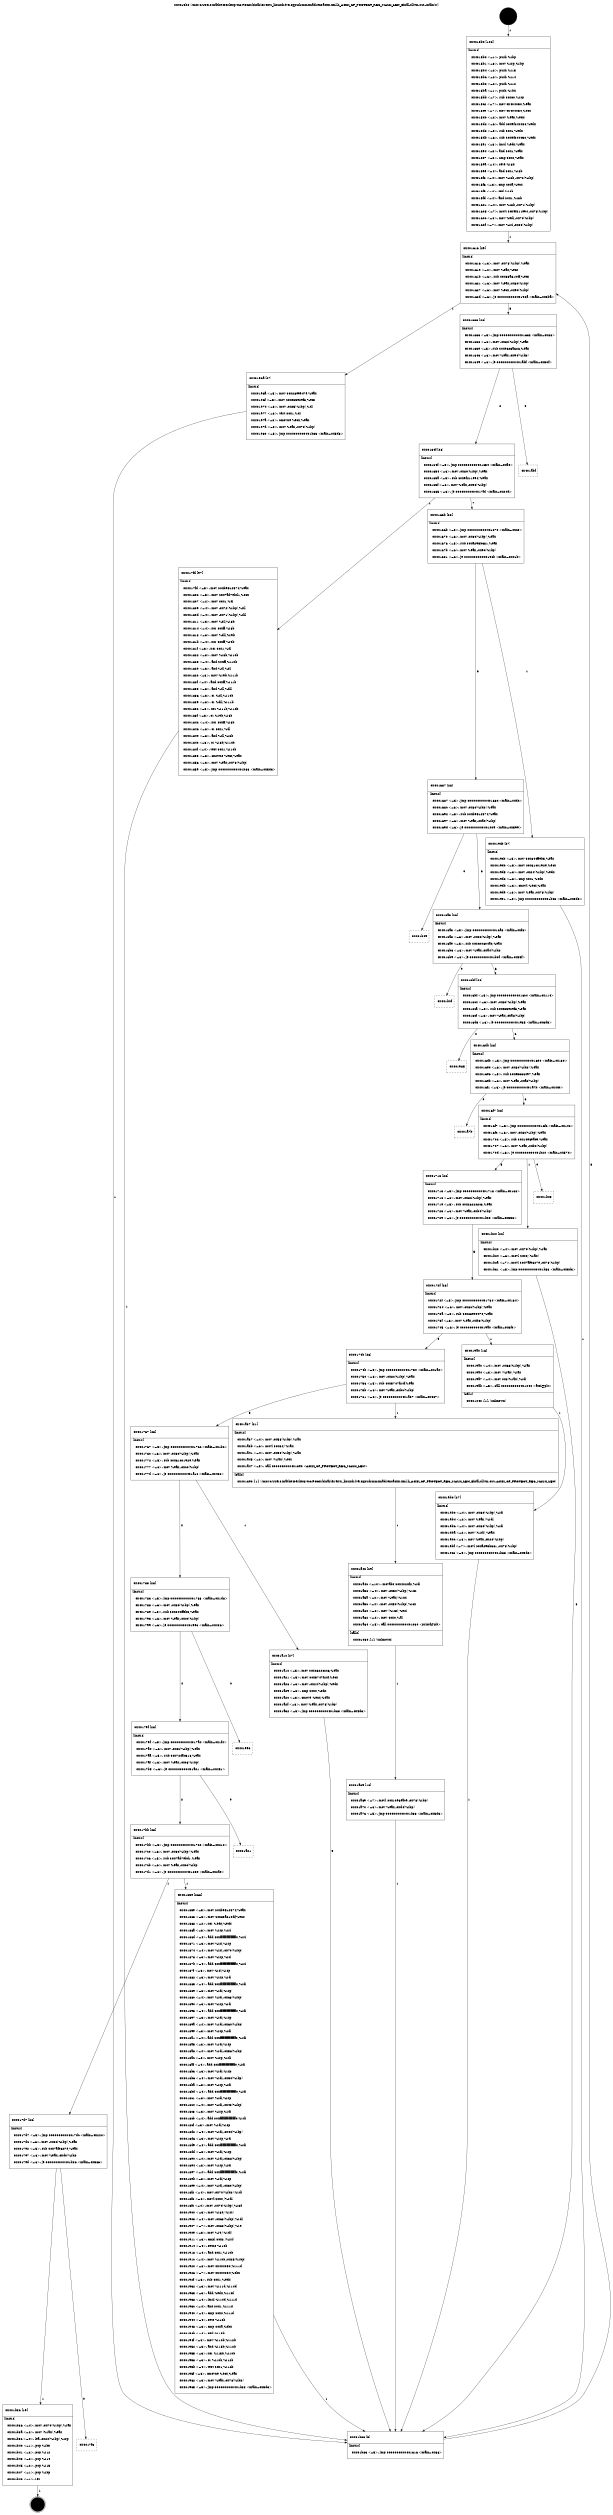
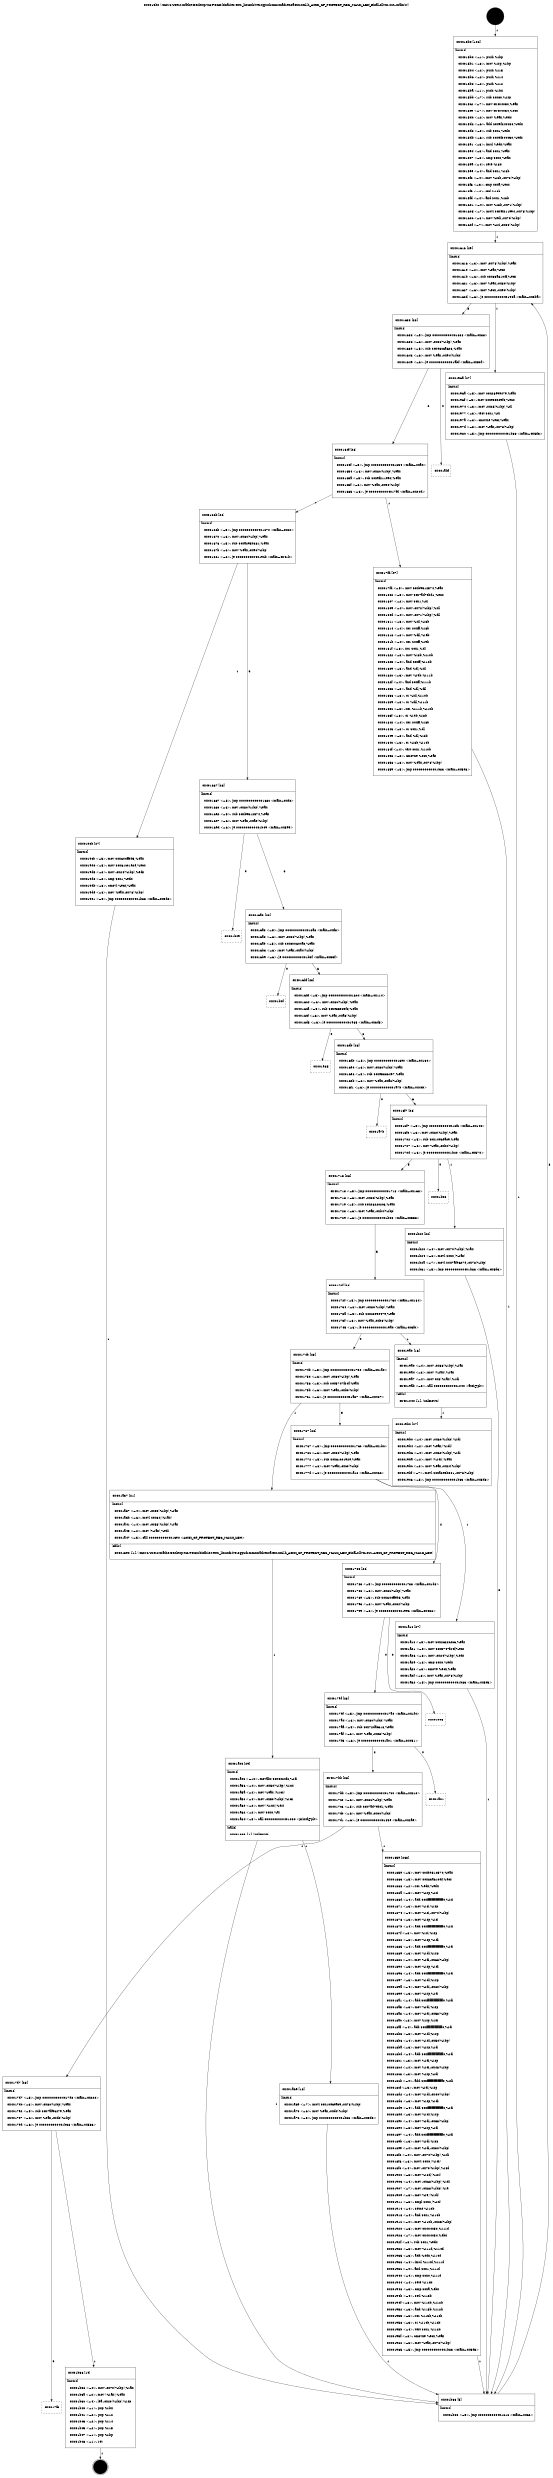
edge "0x401a1c [27]" -> "0x401b83 [5]": label " 5" -> " 1"
edge "0x4019b0 [27]" -> "0x401b83 [5]": now "0x401a4c [29]" -> "0x401b83 [5]"
